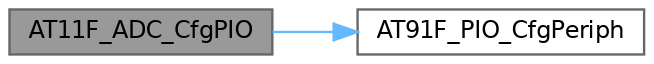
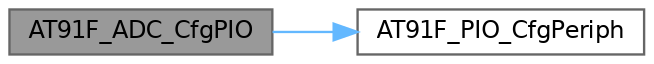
node "AT11F_ADC_CfgPIO": label "AT11F_ADC_CfgPIO" -> "AT91F_ADC_CfgPIO"
